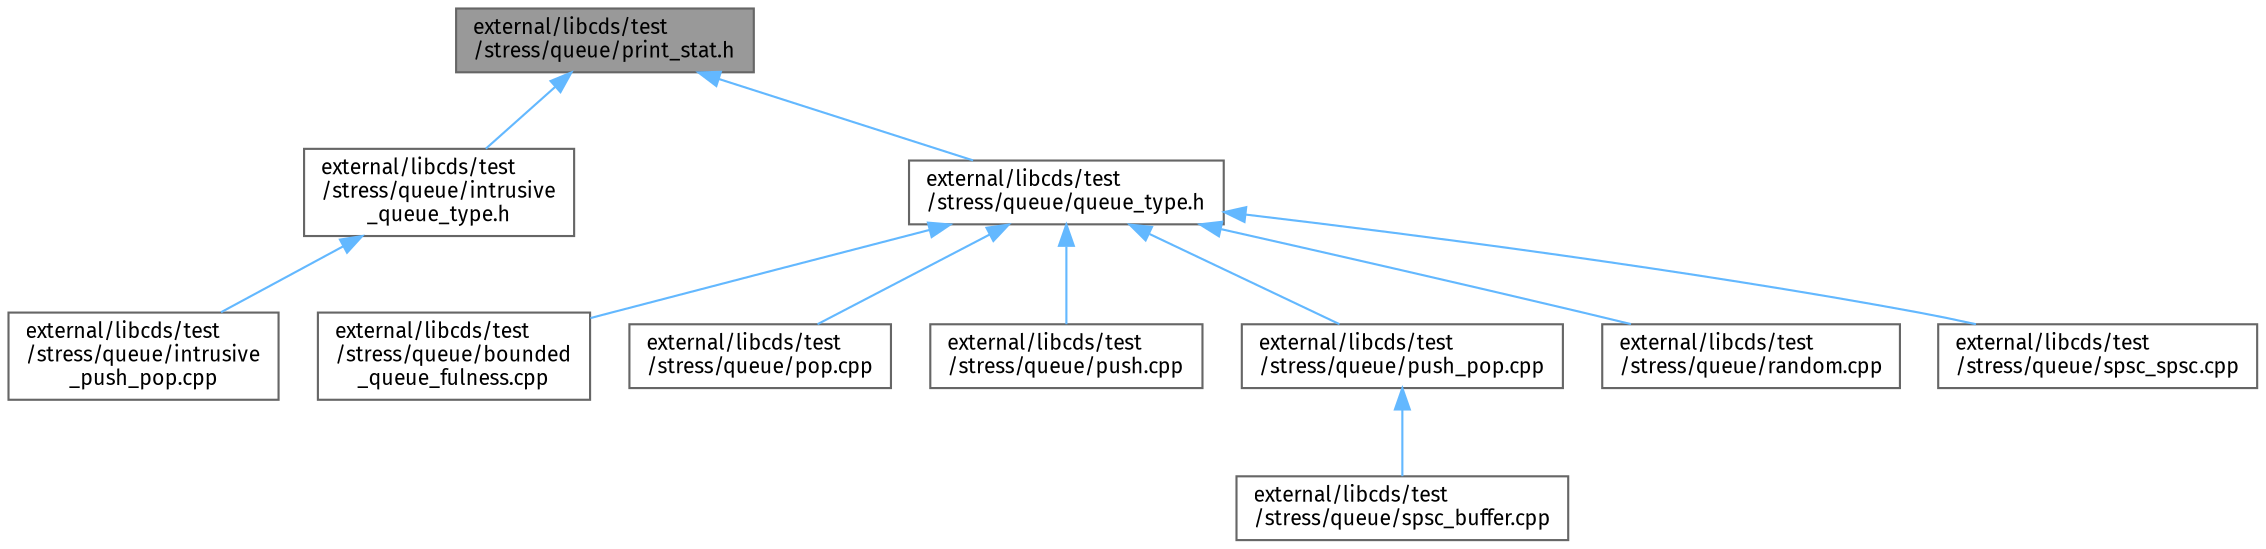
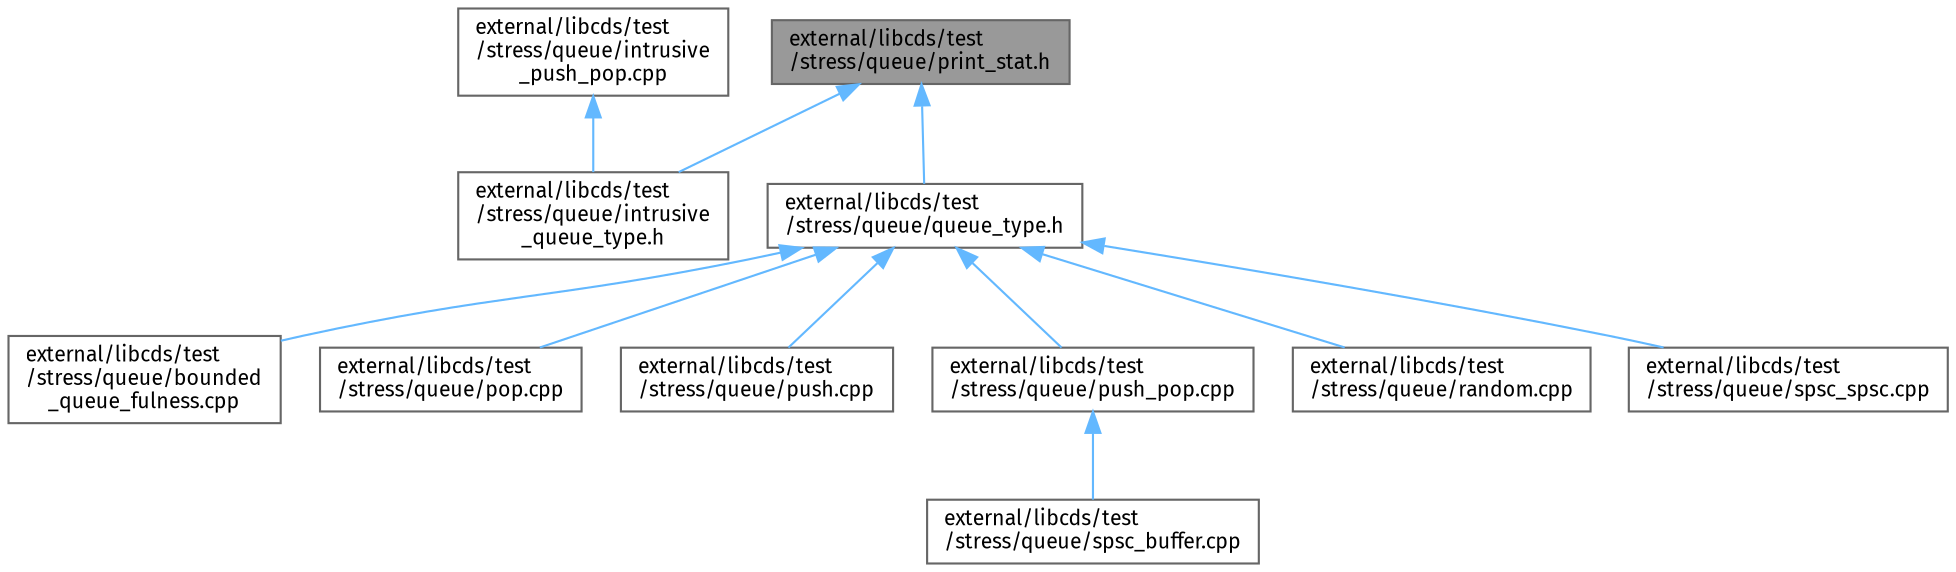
edge "external/libcds/test /stress/queue/intrusive _push_pop.cpp" -> "external/libcds/test /stress/queue/intrusive _queue_type.h": reversed
